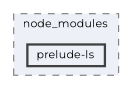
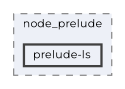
cluster "node_modules": label "node_modules" -> "node_prelude"
